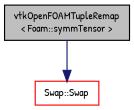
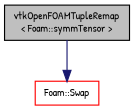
node "Swap::Swap": label "Swap::Swap" -> "Foam::Swap"
